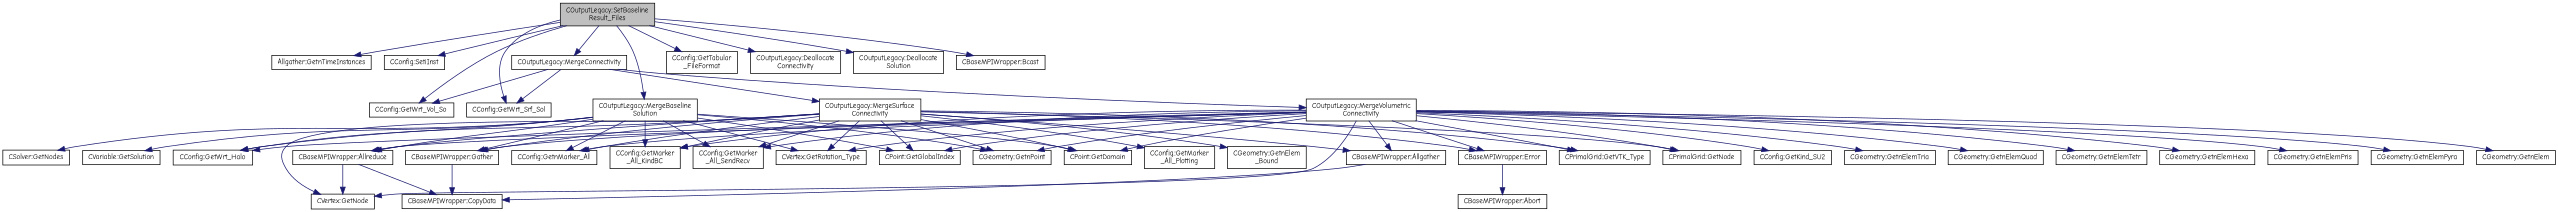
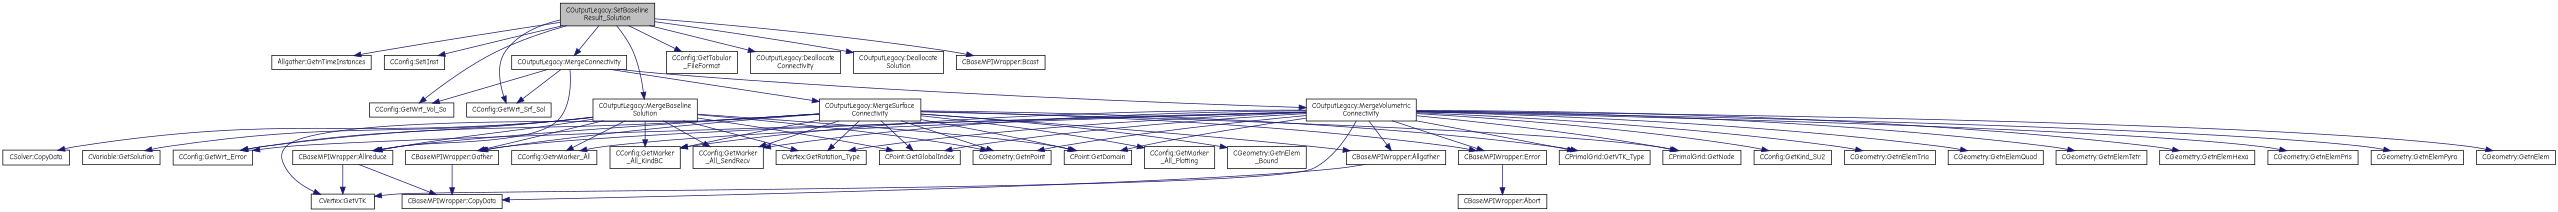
node "COutputLegacy::SetBaseline Result_Files": label "COutputLegacy::SetBaseline Result_Files" -> "COutputLegacy::SetBaseline Result_Solution"
edge "COutputLegacy::MergeVolumetric Connectivity" -> "CBaseMPIWrapper::Allreduce": now "COutputLegacy::MergeConnectivity" -> "CBaseMPIWrapper::Allreduce"
edge "COutputLegacy::MergeSurface Connectivity" -> "CConfig::GetnMarker_All": removed
node "CSolver::GetNodes": label "CSolver::GetNodes" -> "CSolver::CopyData"
node "CConfig::GetWrt_Halo": label "CConfig::GetWrt_Halo" -> "CConfig::GetWrt_Error"
node "CVertex::GetNode": label "CVertex::GetNode" -> "CVertex::GetVTK"
